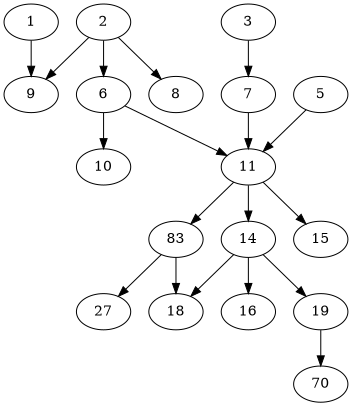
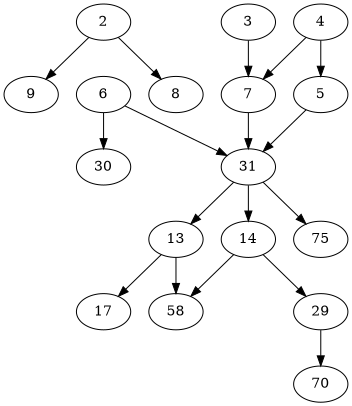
node "1": removed
node "4": added
edge "2" -> "6": removed
node "10": label "10" -> "30"
node "11": label "11" -> "31"
node "83": label "83" -> "13"
node "15": label "15" -> "75"
node "27": label "27" -> "17"
node "18": label "18" -> "58"
node "16": removed
node "19": label "19" -> "29"
